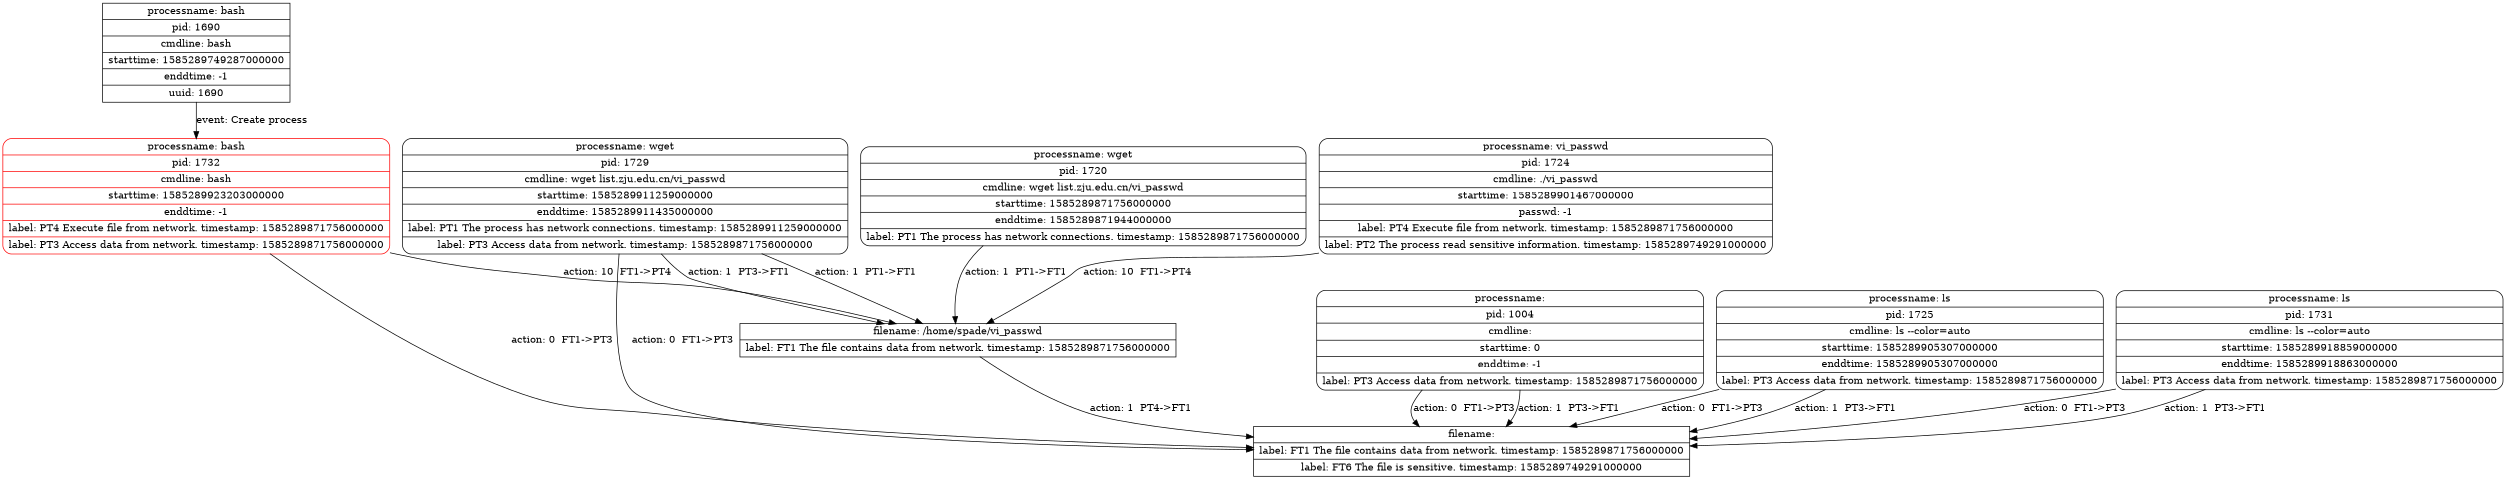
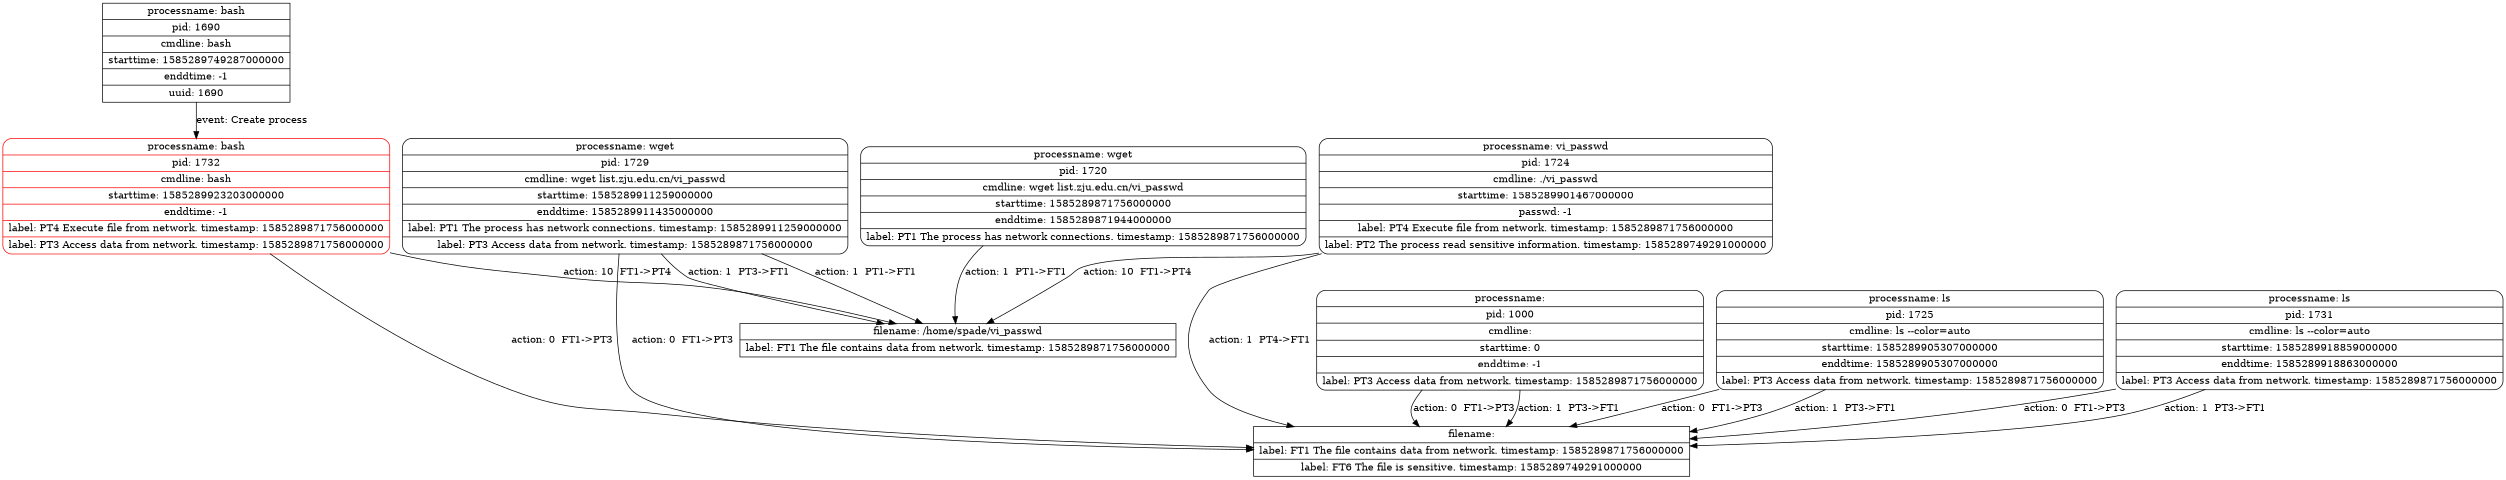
node "processname:": text "pid: 1004" -> "pid: 1000"
edge "filename: /home/spade/vi_passwd" -> "filename:": now "processname: vi_passwd" -> "filename:"
